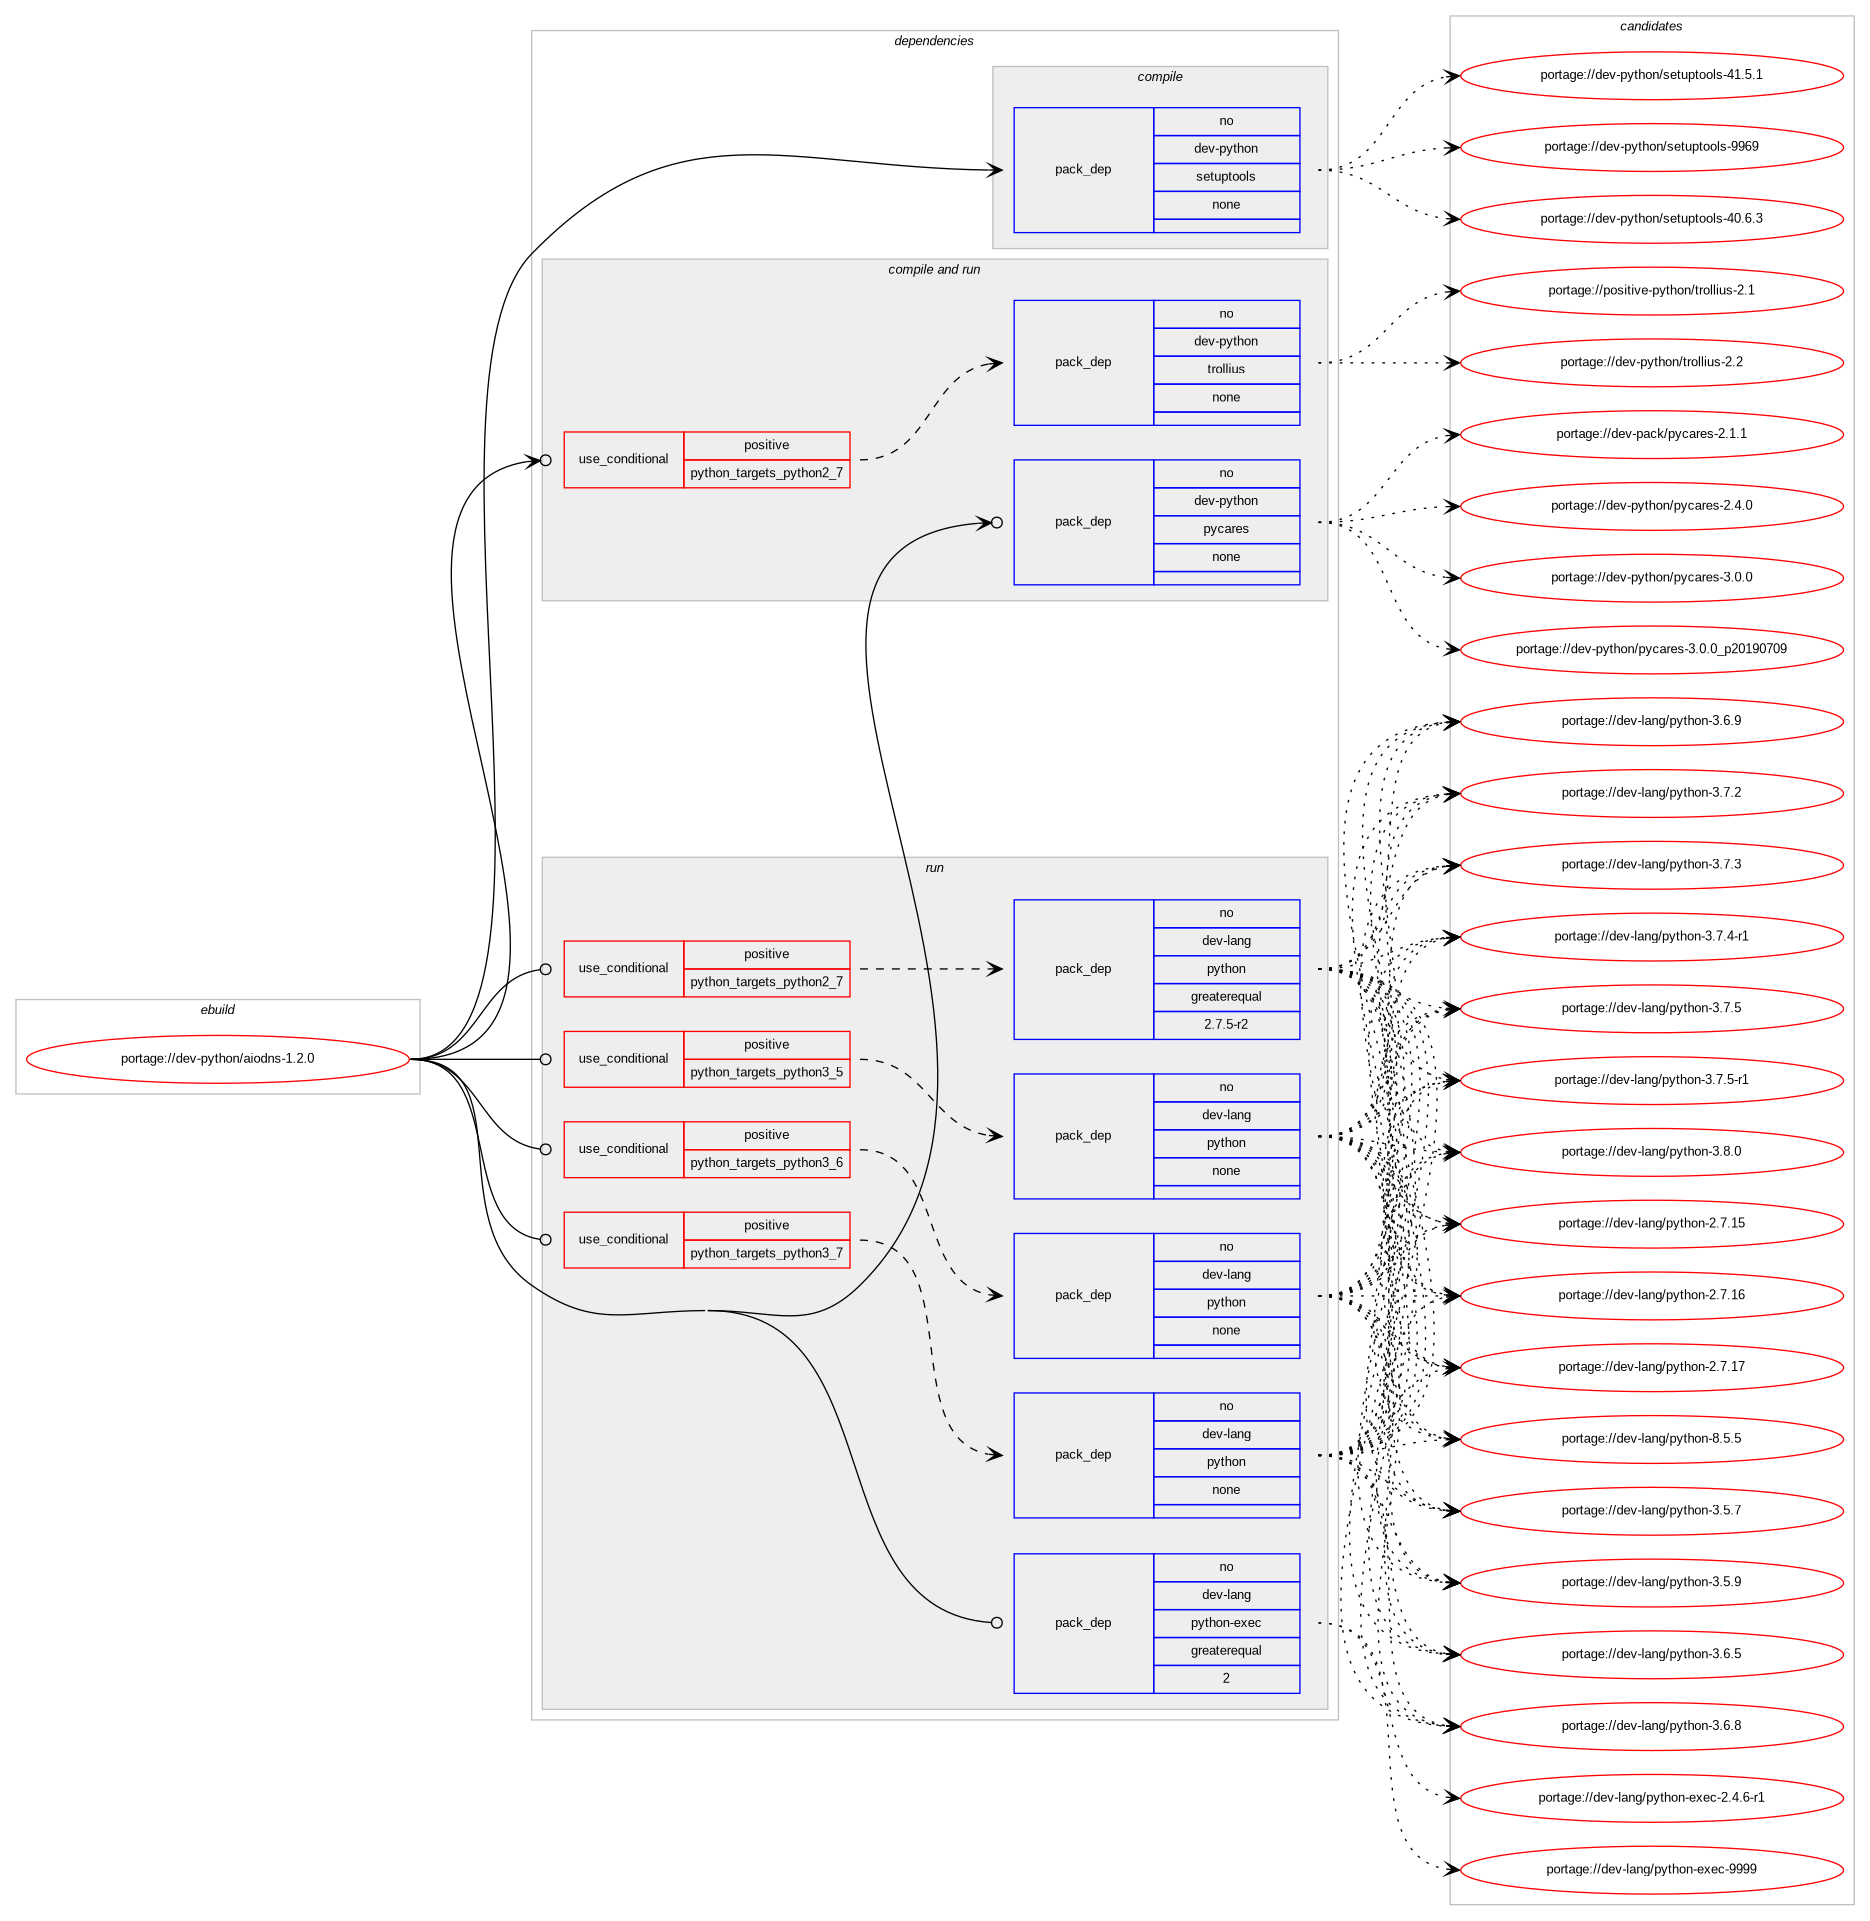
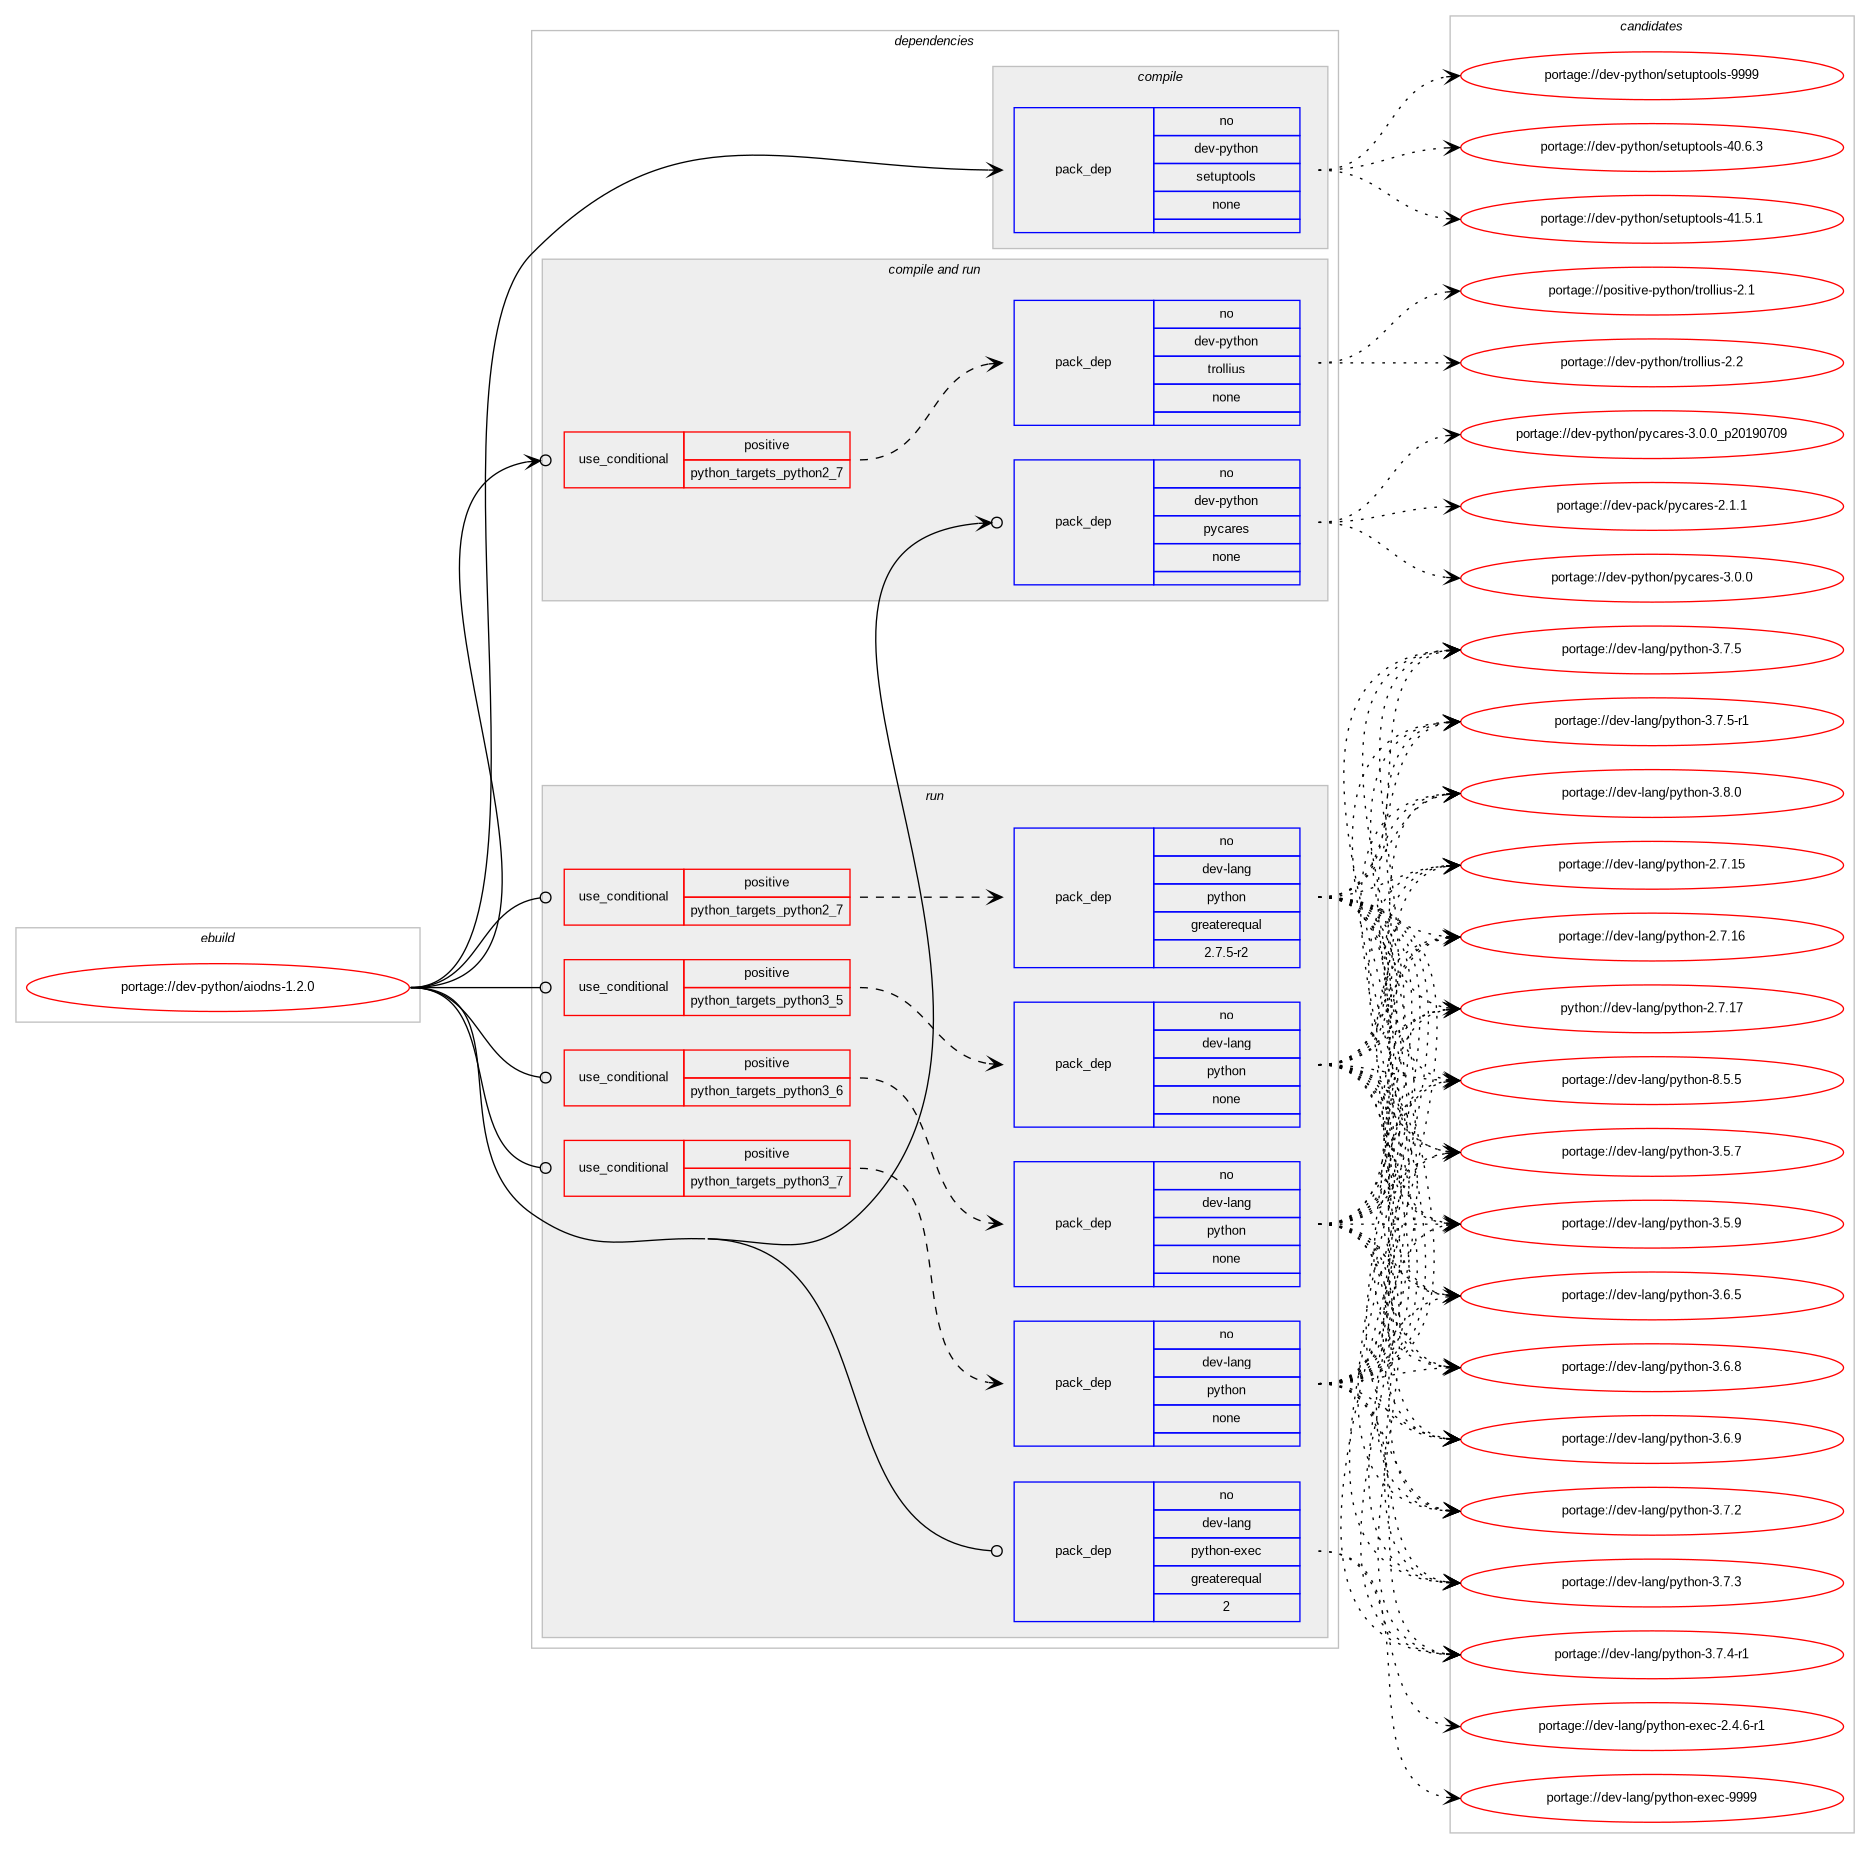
node "portage://dev-python/setuptools-9969": label "portage://dev-python/setuptools-9969" -> "portage://dev-python/setuptools-9999"
node "portage://dev-python/pycares-2.4.0": removed
node "portage://dev-lang/python-2.7.17": label "portage://dev-lang/python-2.7.17" -> "python://dev-lang/python-2.7.17"
